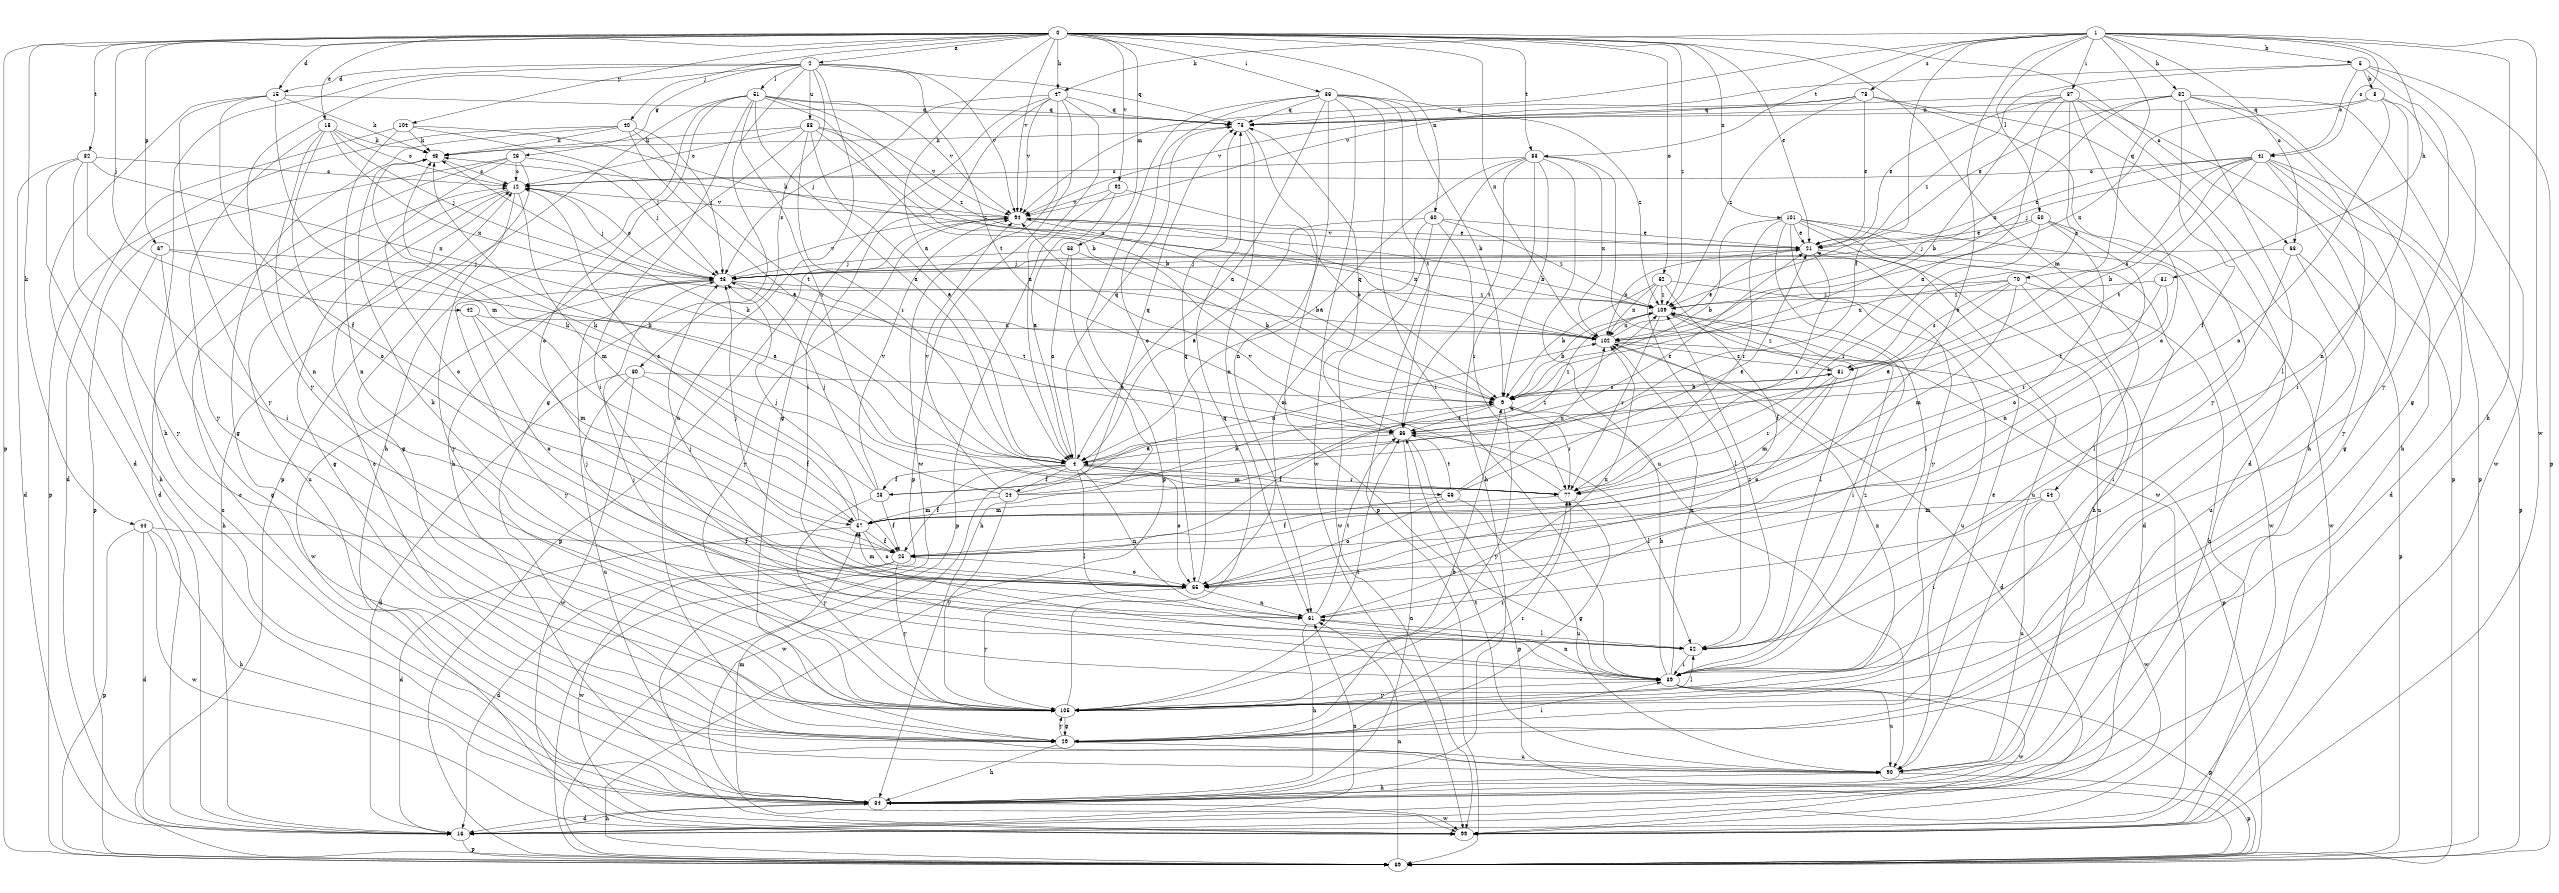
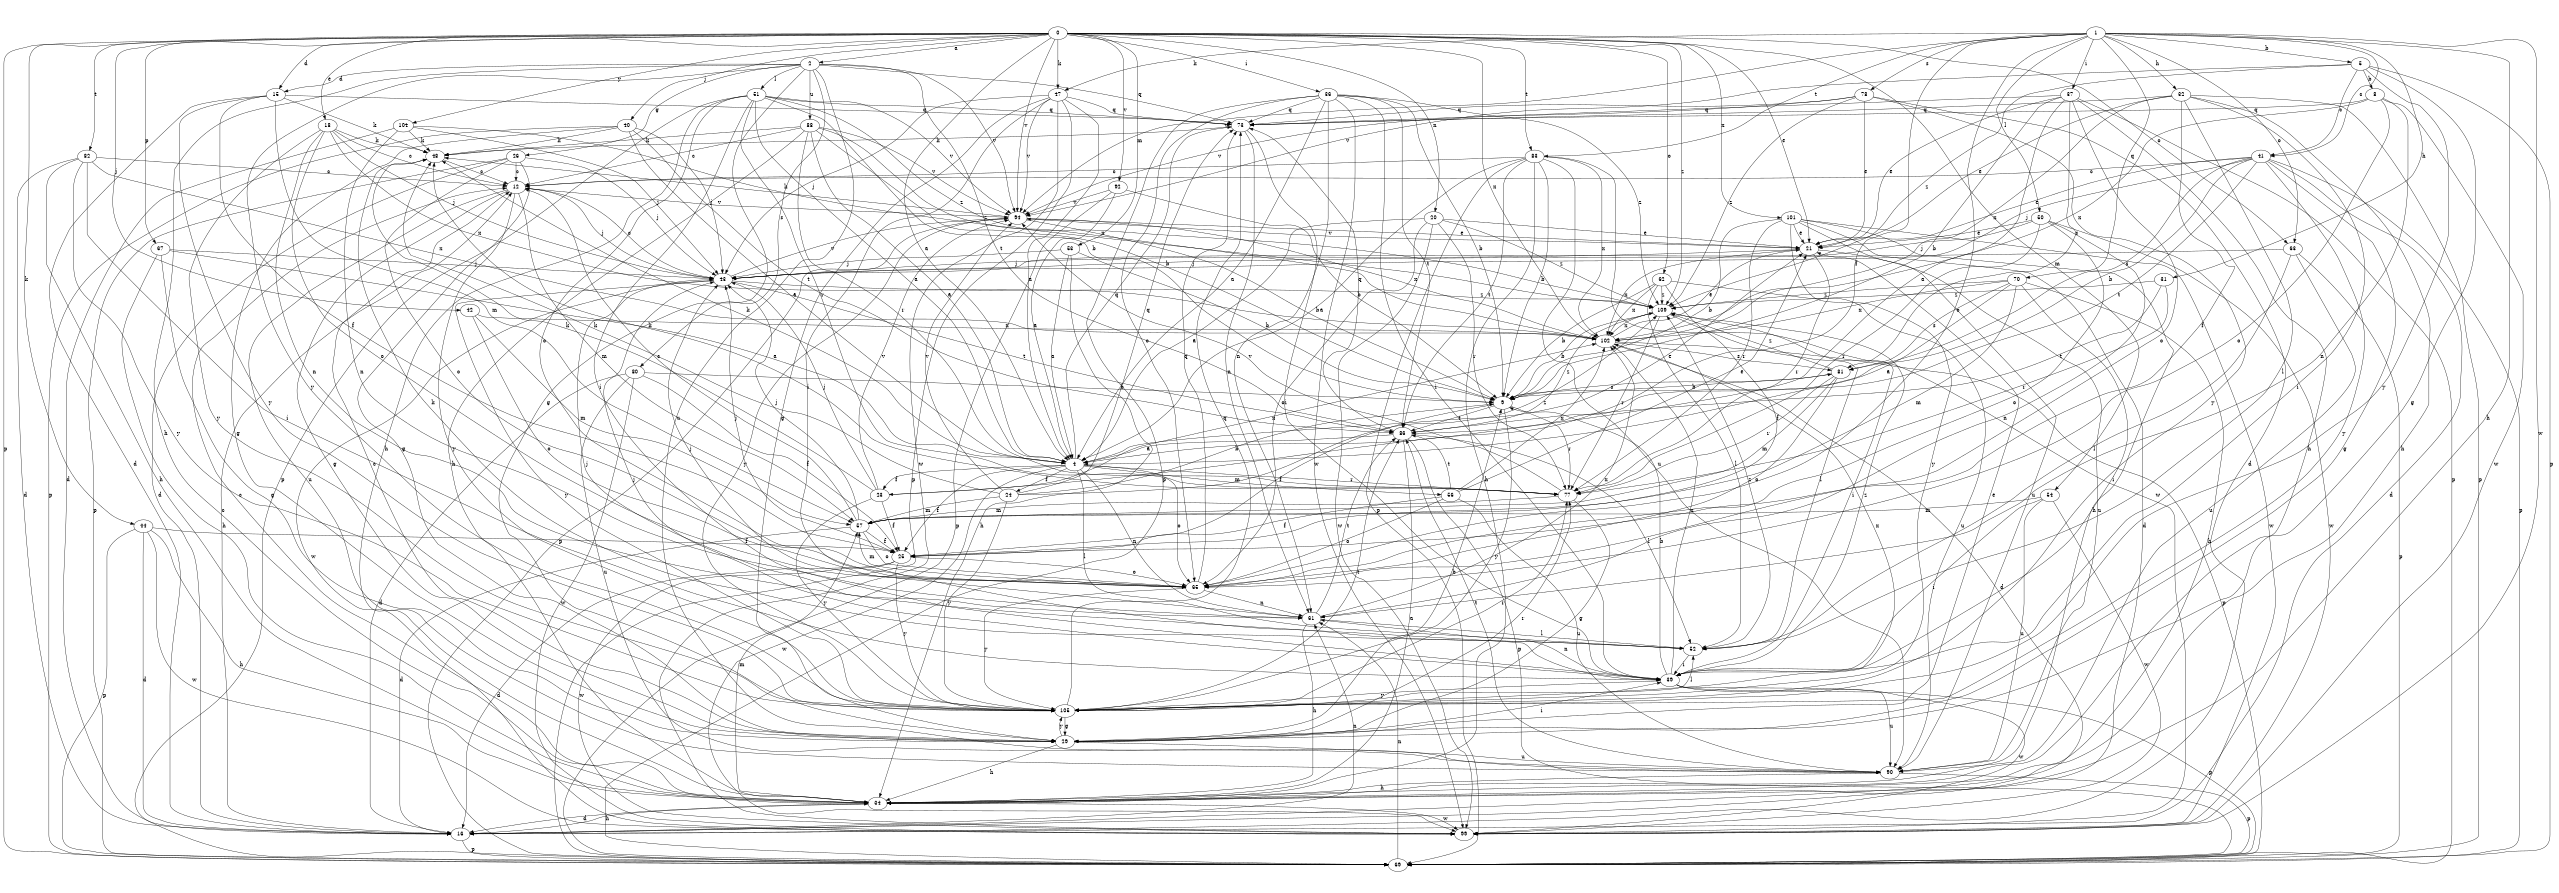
edge "32" -> "73": label "n" -> "q"
node "60": label "60" -> "20"
edge "101" -> "39": removed, label "i"
